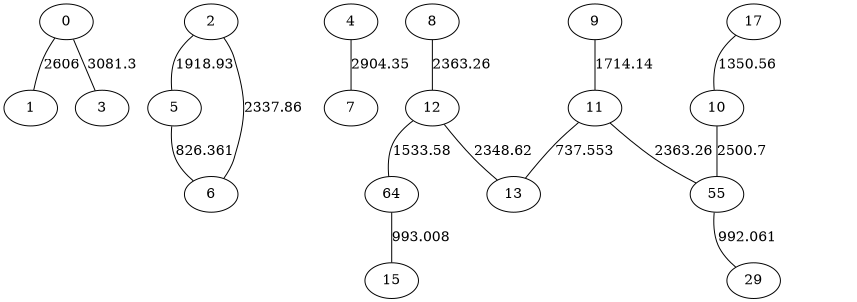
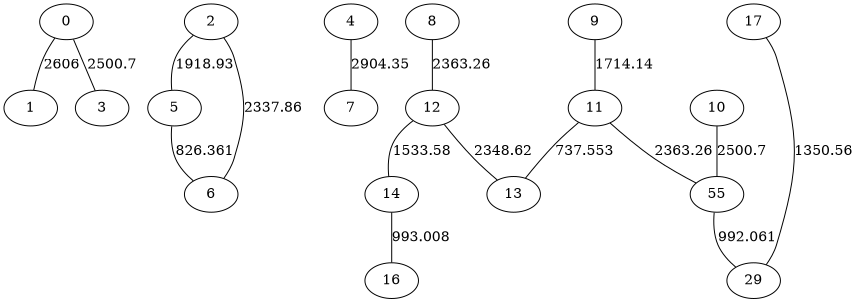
edge "17" -- "10": now "17" -- "29"
edge "0" -- "3": label "3081.3" -> "2500.7"
node "64": label "64" -> "14"
node "15": label "15" -> "16"
